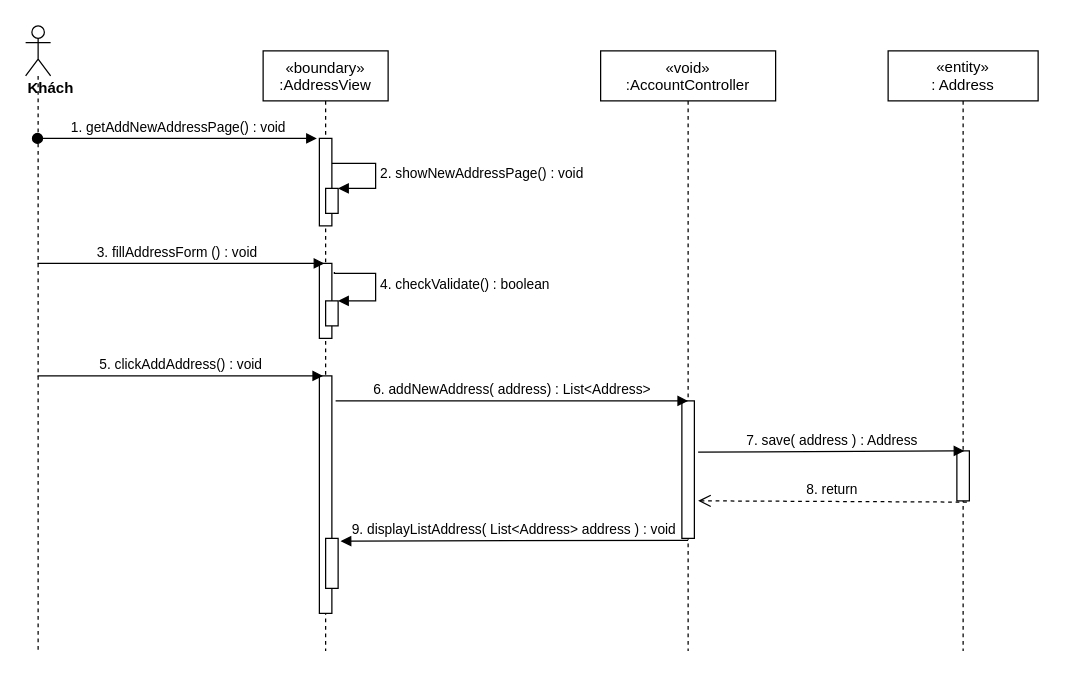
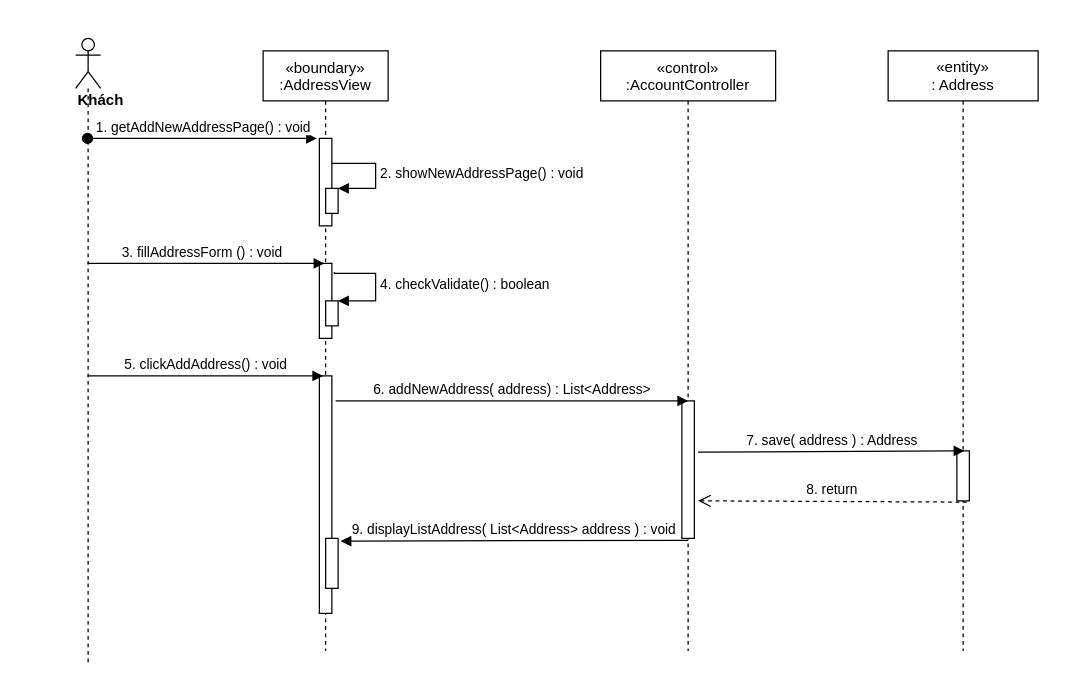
node "«void» :AccountController": label "«void» :AccountController" -> "«control» :AccountController"
node "Khách": moved (38, 338) -> (88, 351)
